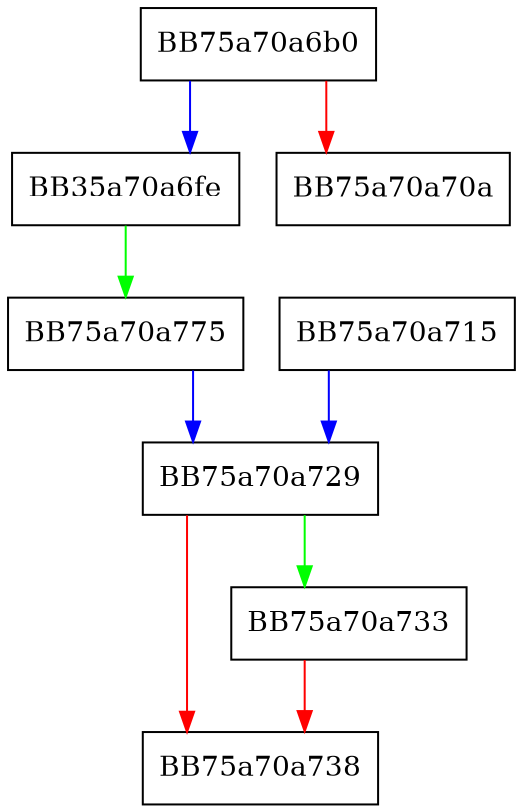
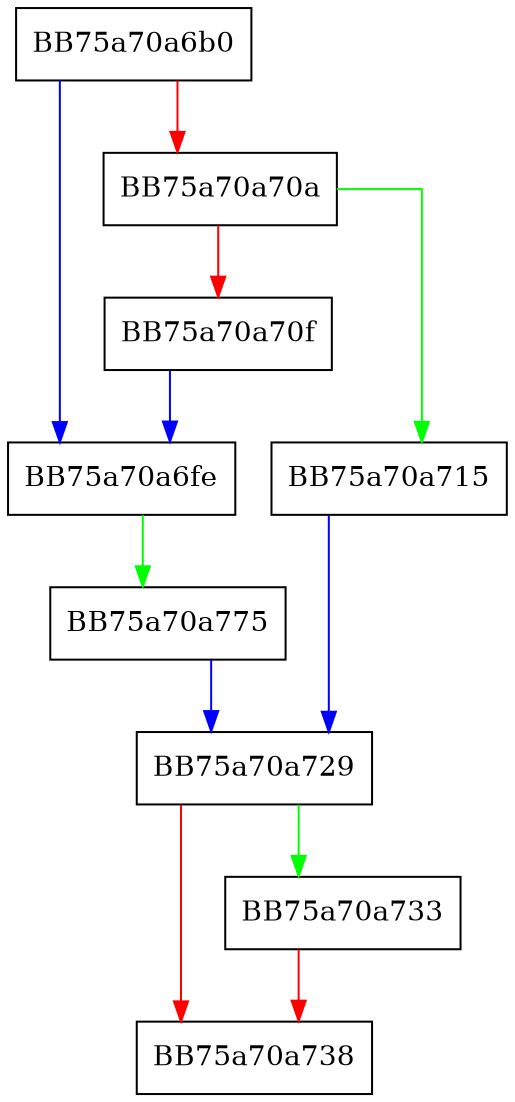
node "BB35a70a6fe": label "BB35a70a6fe" -> "BB75a70a6fe"
edge "BB75a70a70a" -> "BB75a70a715": added
node "BB75a70a70f": added
